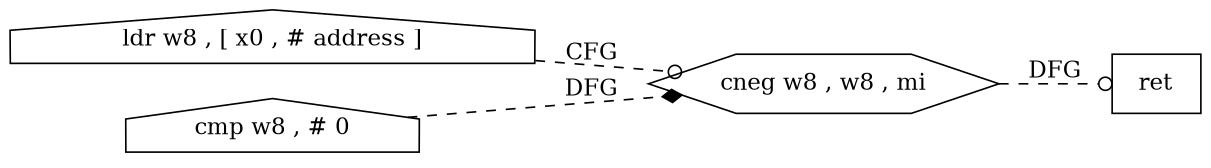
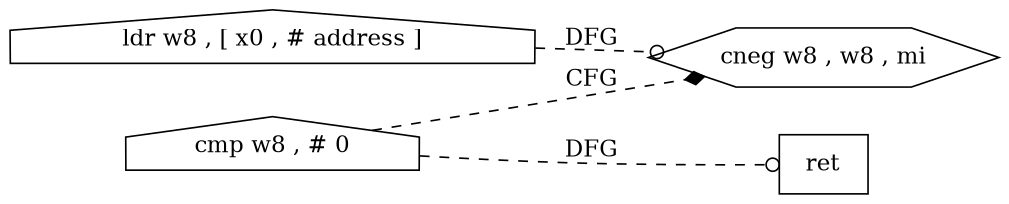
edge "ldr w8 , [ x0 , # address ]" -> "cneg w8 , w8 , mi": label "CFG" -> "DFG"
edge "cneg w8 , w8 , mi" -> "ret": now "cmp w8 , # 0" -> "ret"
edge "cmp w8 , # 0" -> "cneg w8 , w8 , mi": label "DFG" -> "CFG"
